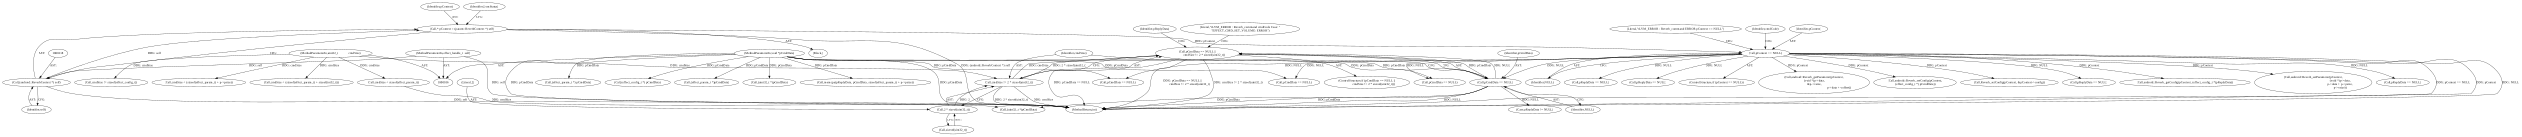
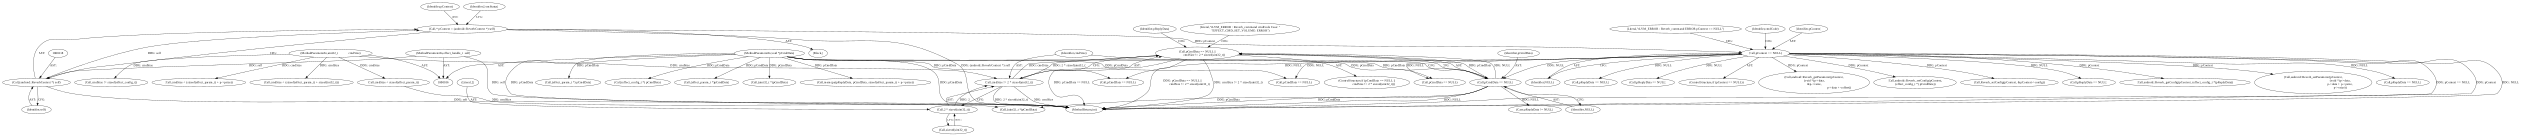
node "(Call,* pContext = (param::ReverbContext *) self)": label "(Call,* pContext = (param::ReverbContext *) self)" -> "(Call,* pContext = (android::ReverbContext *) self)"
